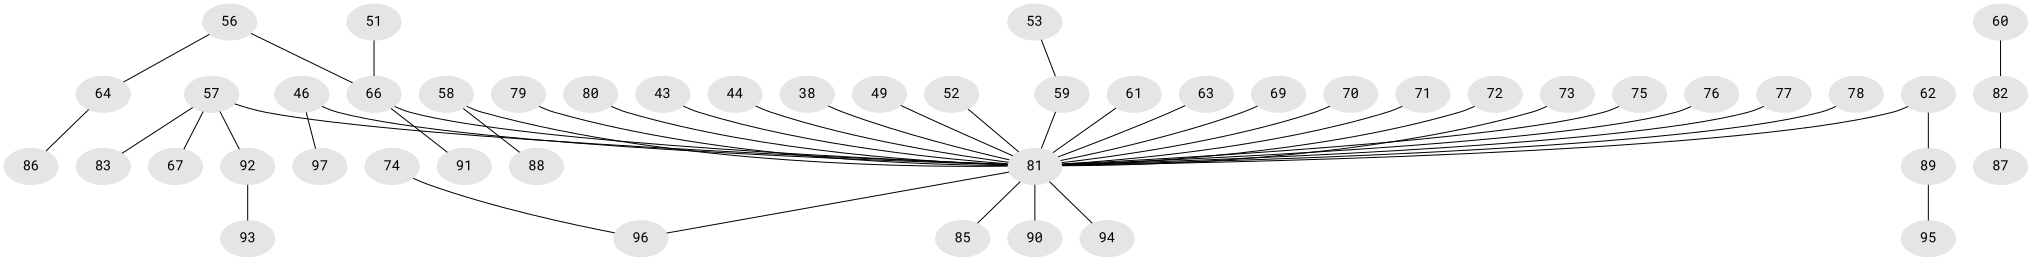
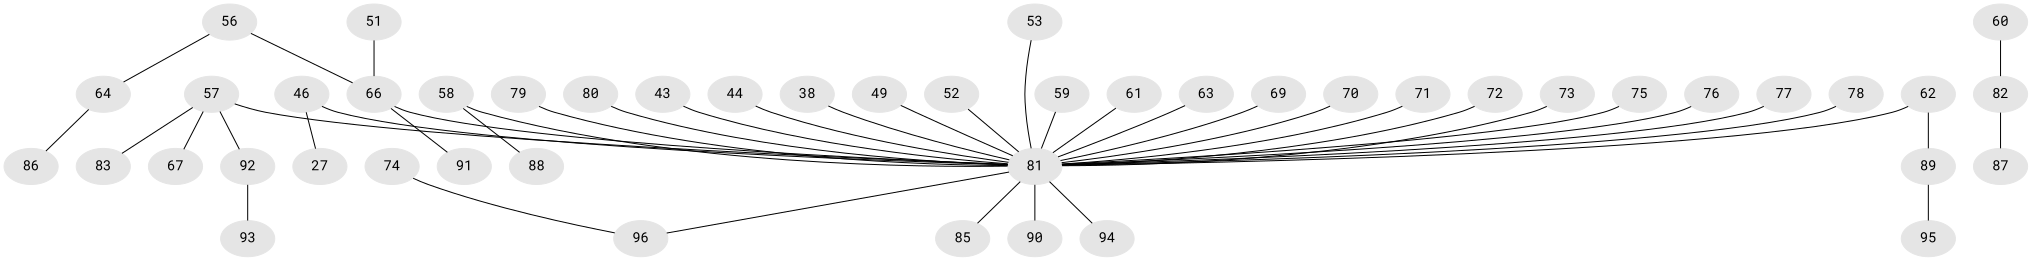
edge "53" -- "59": now "53" -- "81"
node "97": label "97" -> "27"
